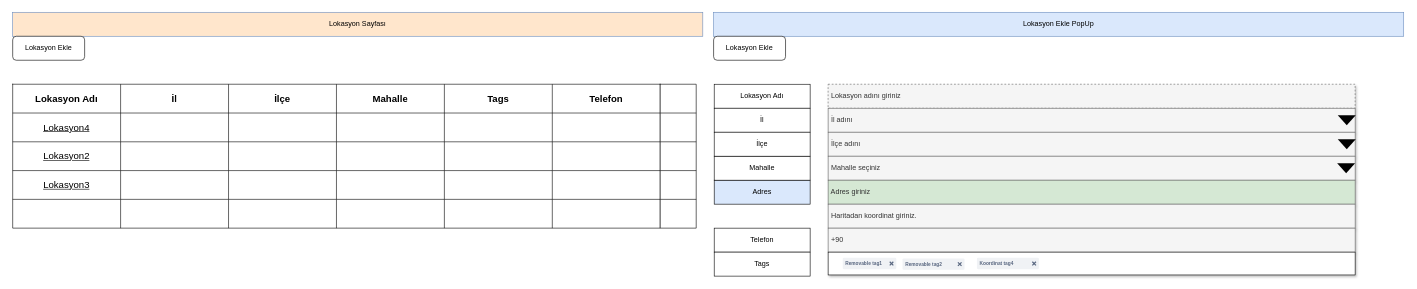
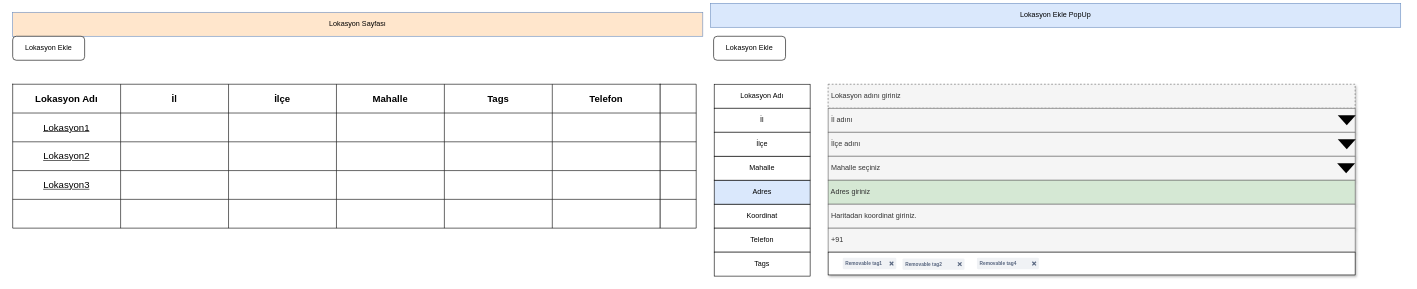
node "Lokasyon Ekle PopUp": moved (1059, 24) -> (1056, 15)
node "Lokasyon4": label "Lokasyon4" -> "Lokasyon1"
node "Koordinat": added
node "+90": label "+90" -> "+91"
node "Koordinat tag4": label "Koordinat tag4" -> "Removable tag4"
